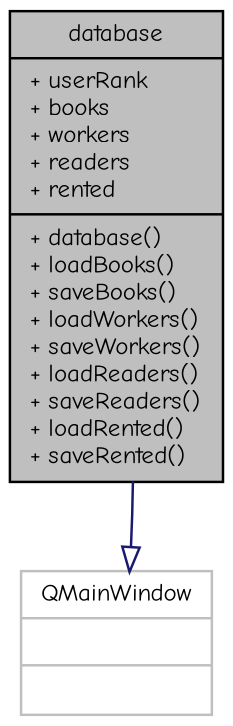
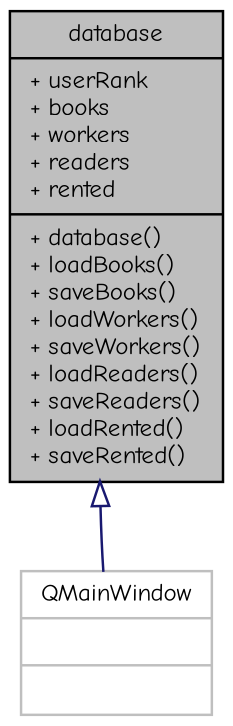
edge "database" -> "QMainWindow": reversed
